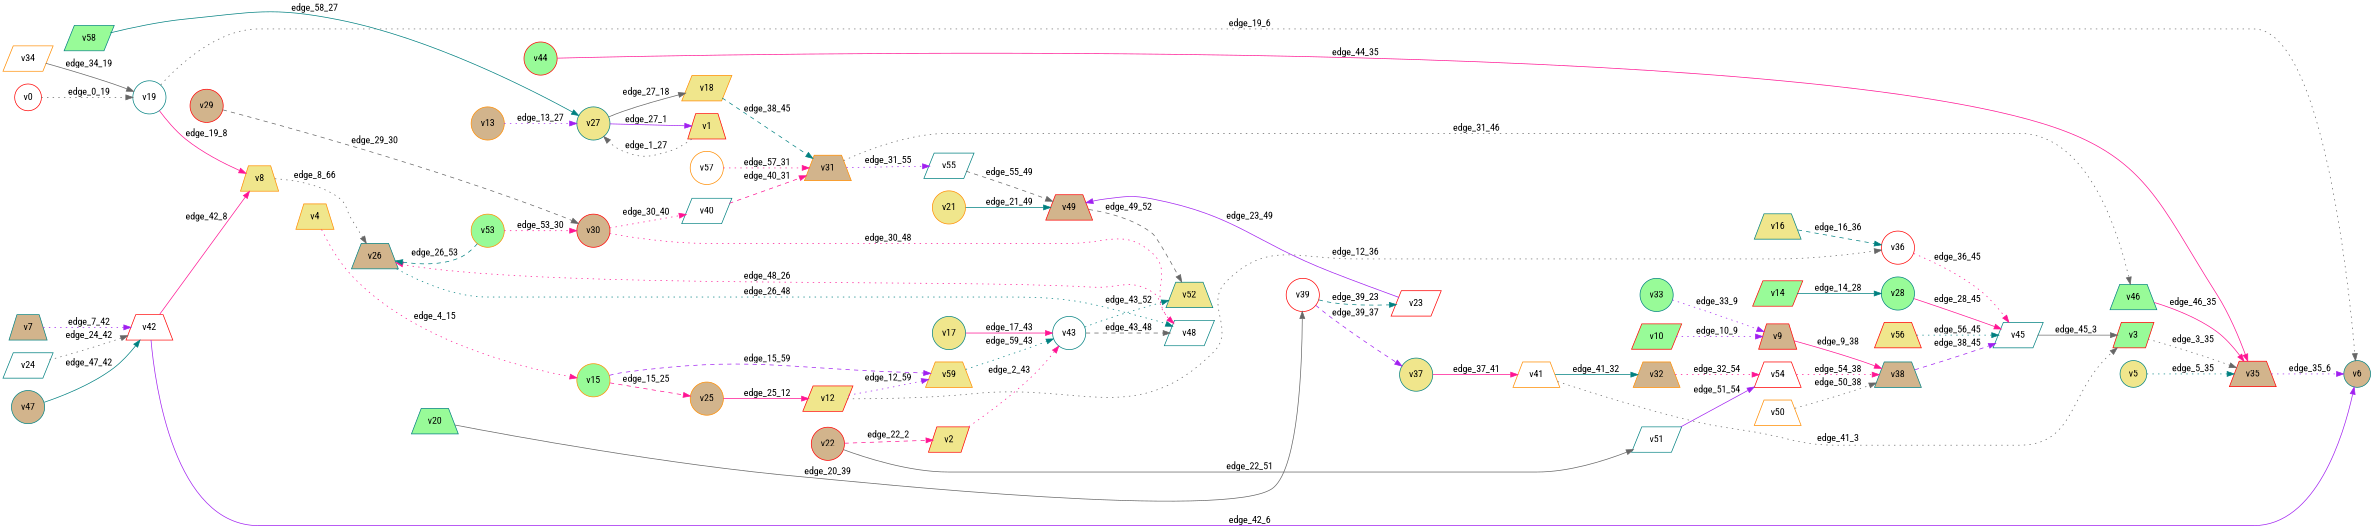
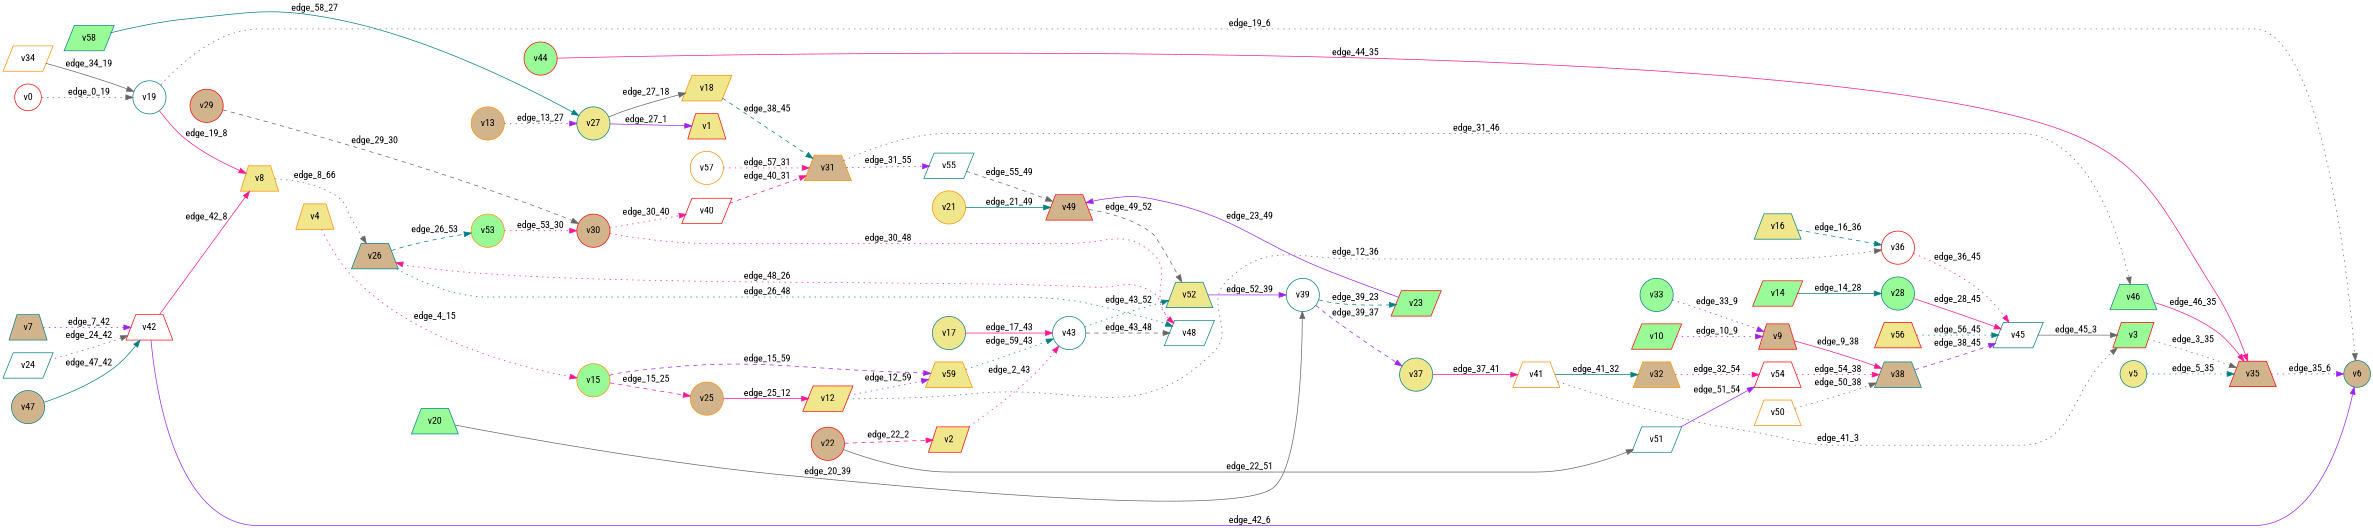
edge "v1" -> "v27": removed, label "edge_1_27"
node "v40": color teal -> red
edge "v53" -> "v26": reversed
edge "v52" -> "v39": added, label "edge_52_39"
node "v39": color red -> teal
node "v23": fillcolor white -> palegreen
